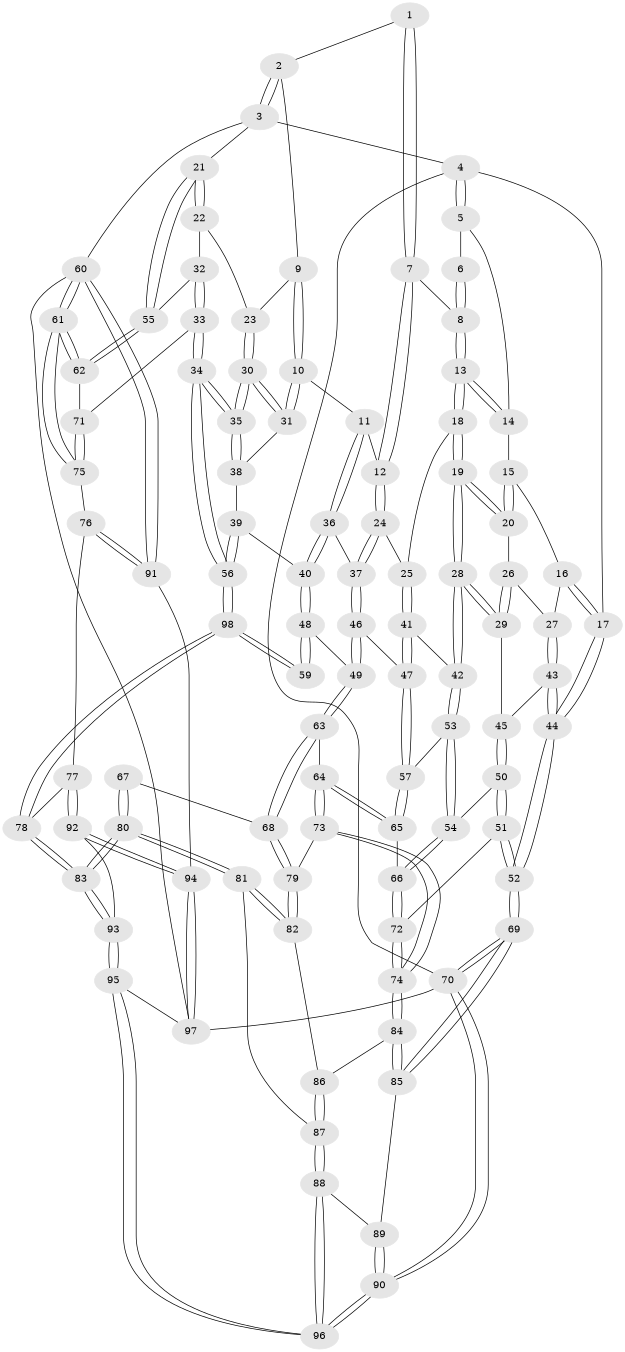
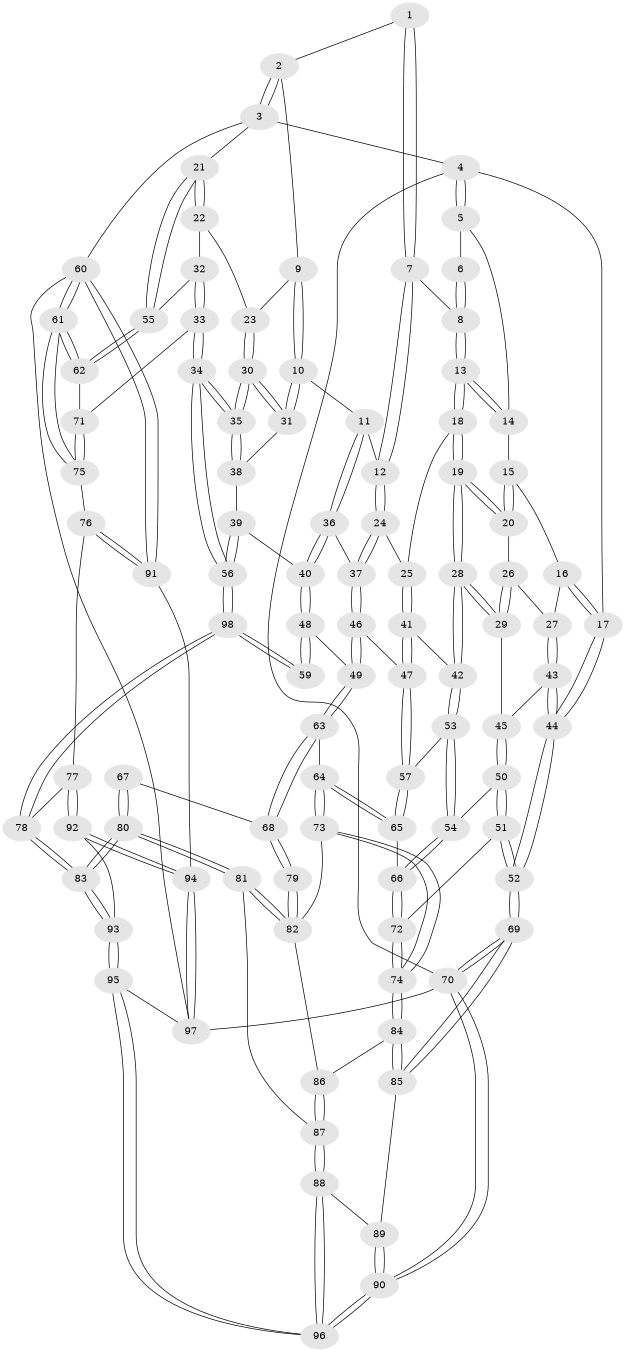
edge "73" -- "79": now "73" -- "82"
